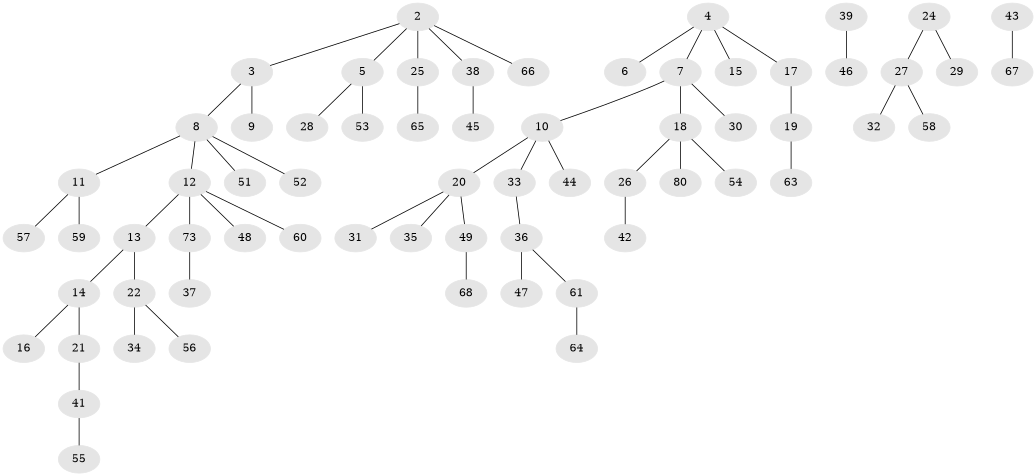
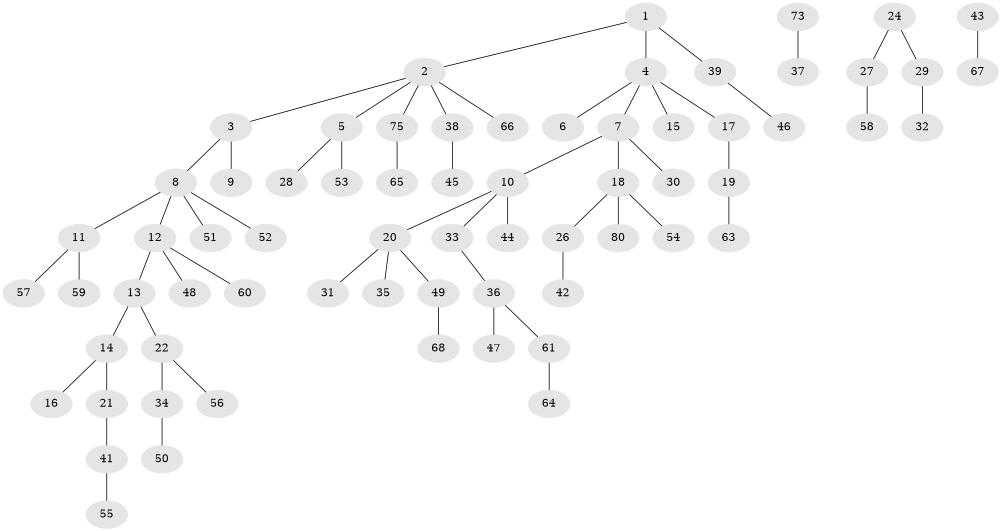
node "1": added
node "25": label "25" -> "75"
edge "27" -- "32": now "29" -- "32"
edge "12" -- "73": removed
node "50": added
